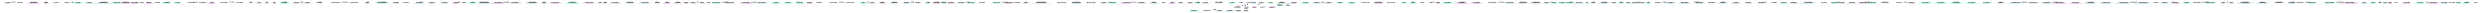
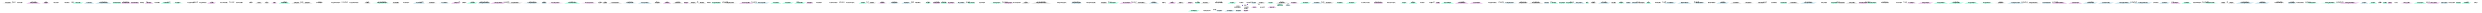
node "Moose::Meta::TypeConstraint::BEGIN@22": fillcolor aquamarine -> plum
